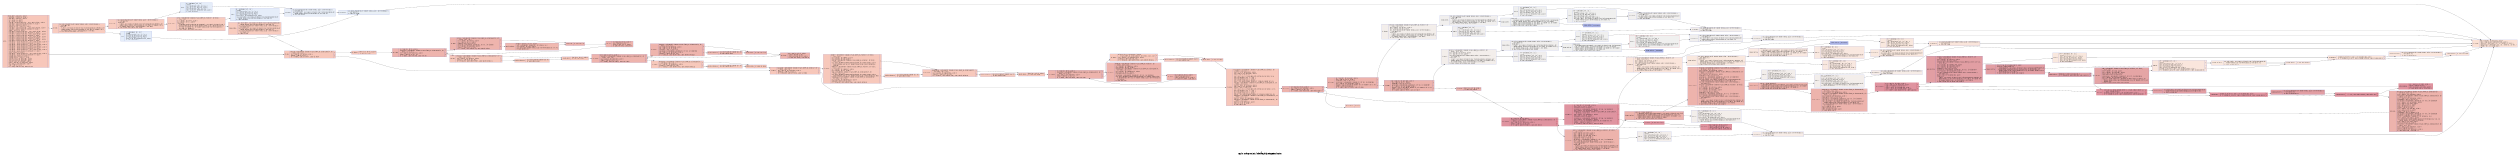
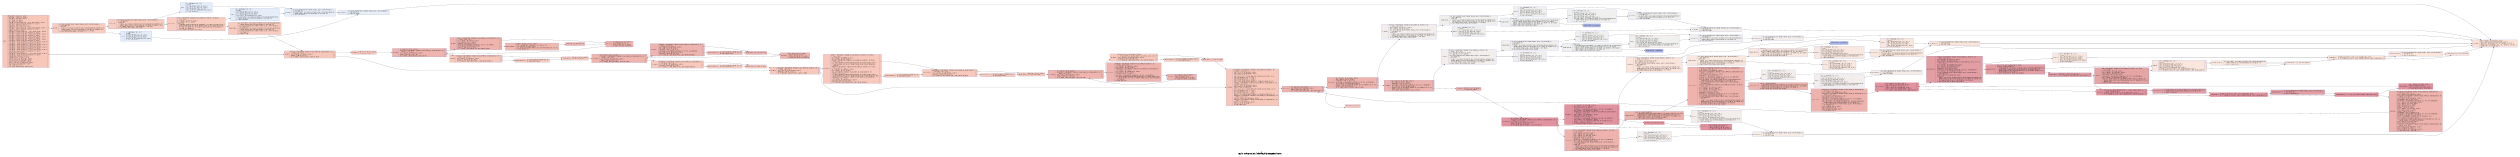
edge "for.body:" -> "delete.end:": now "for.body:" -> "for.inc:"
